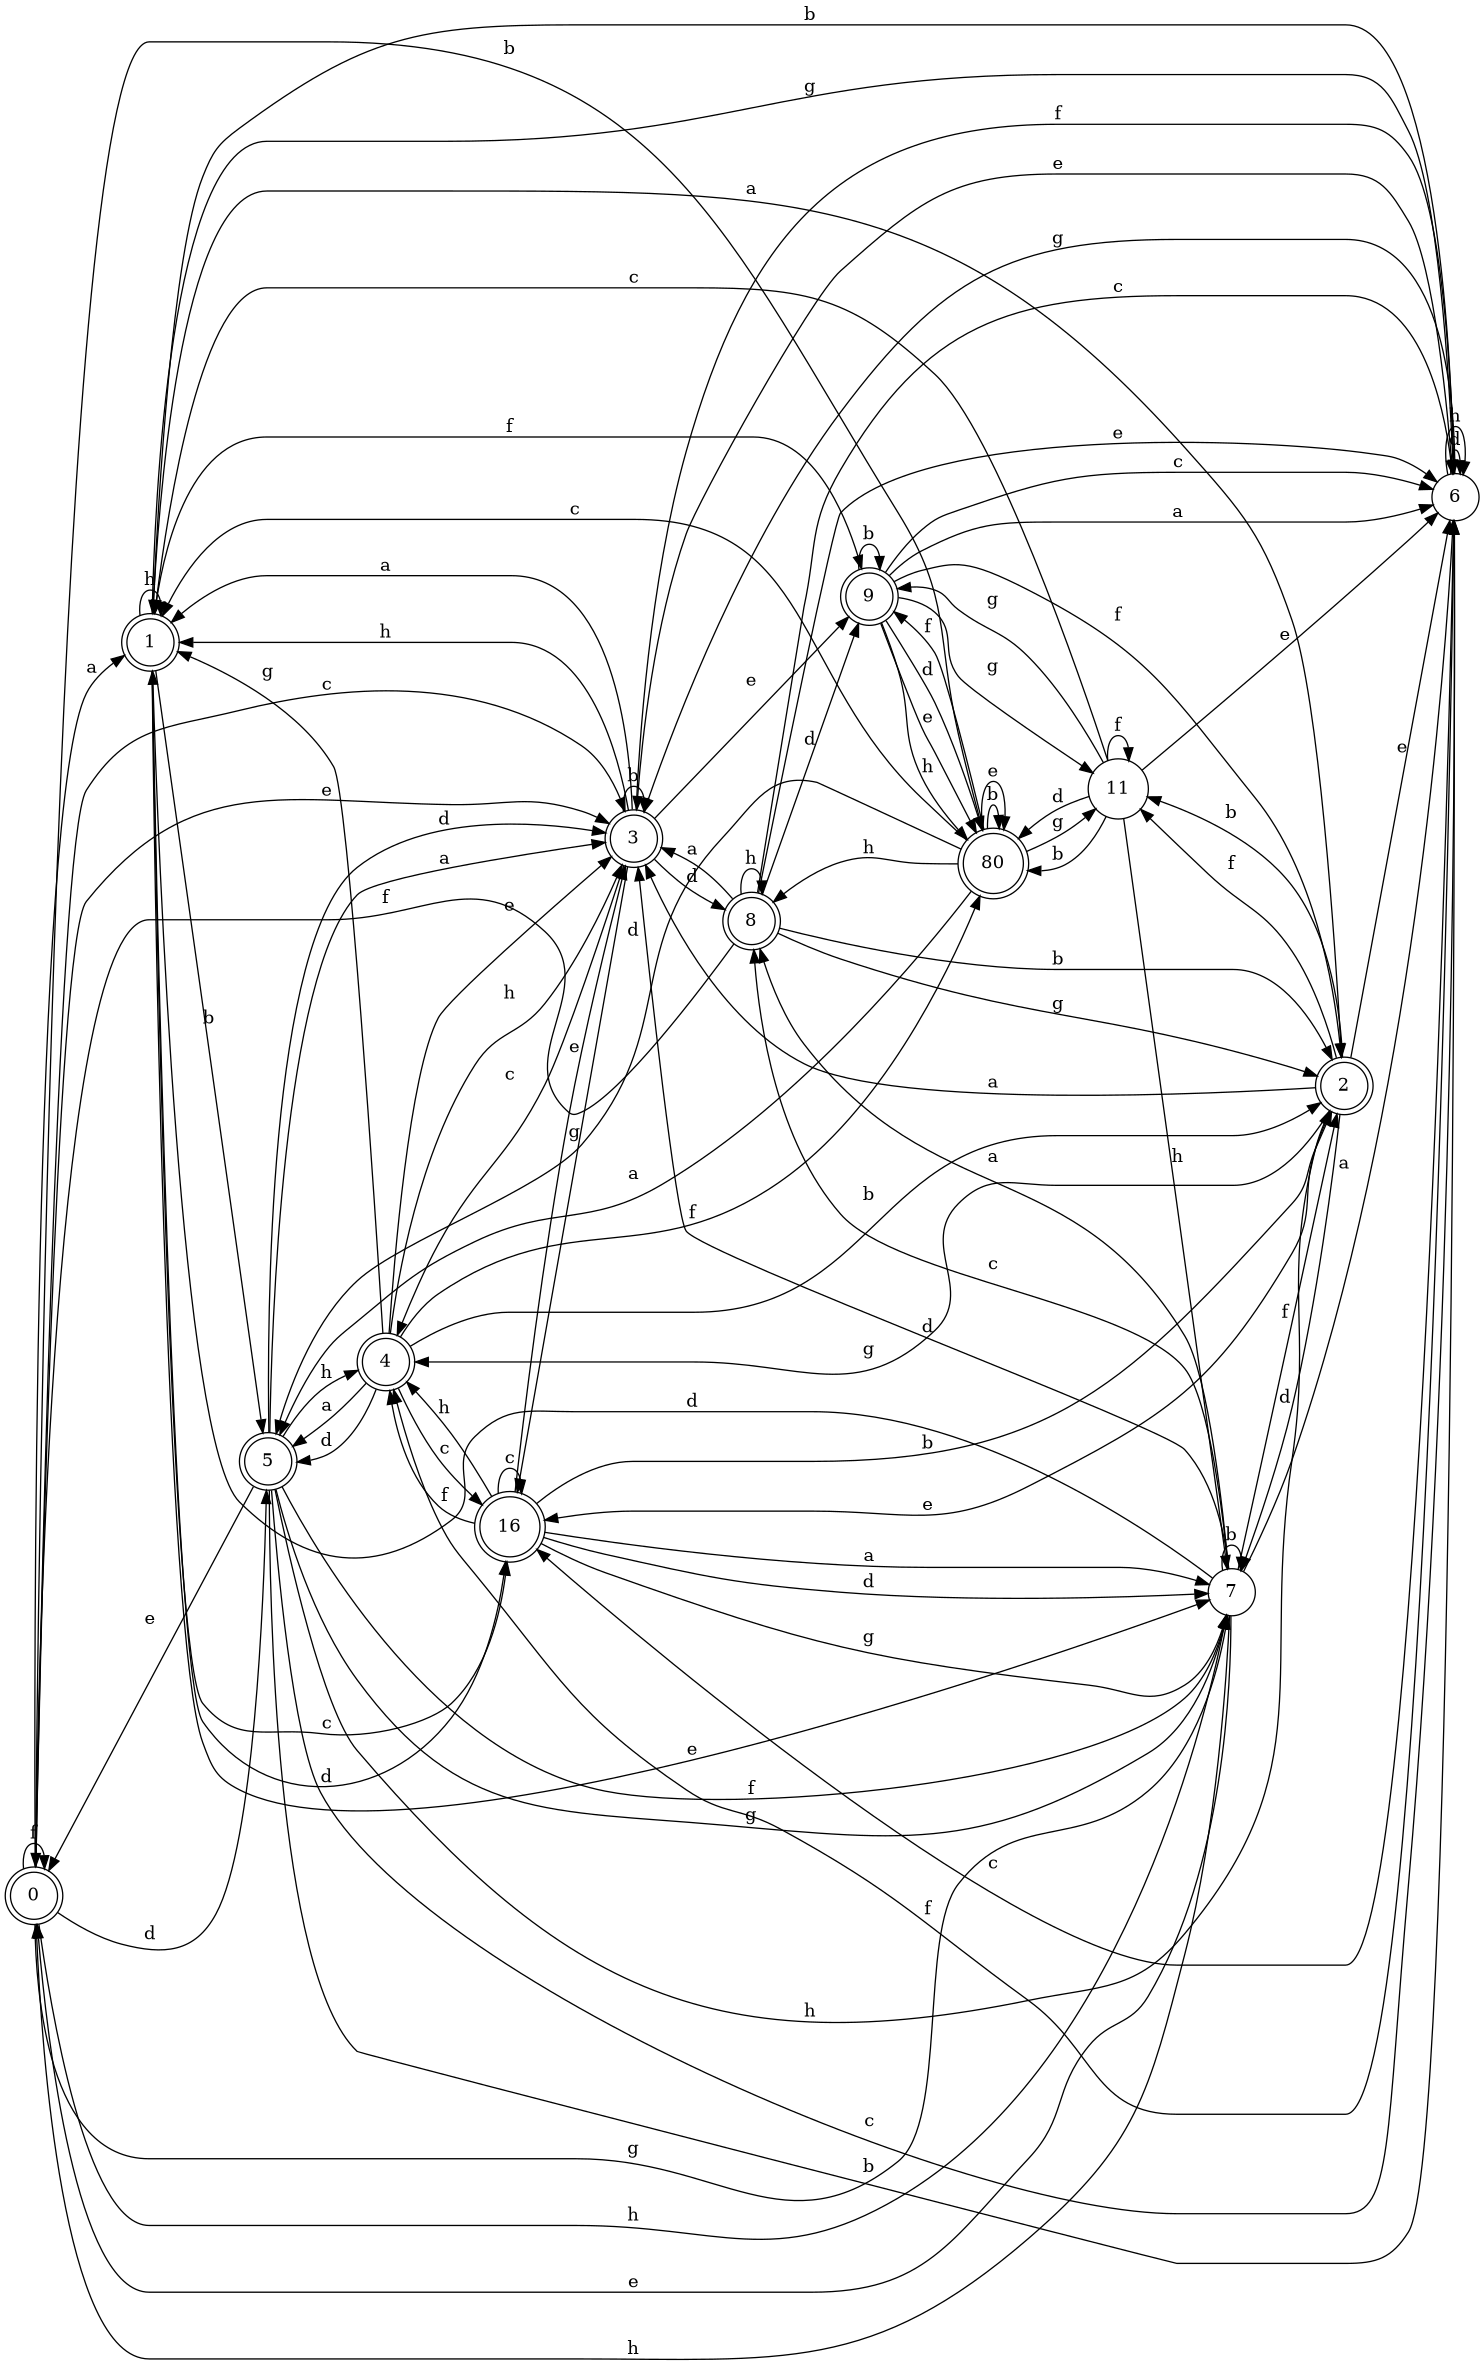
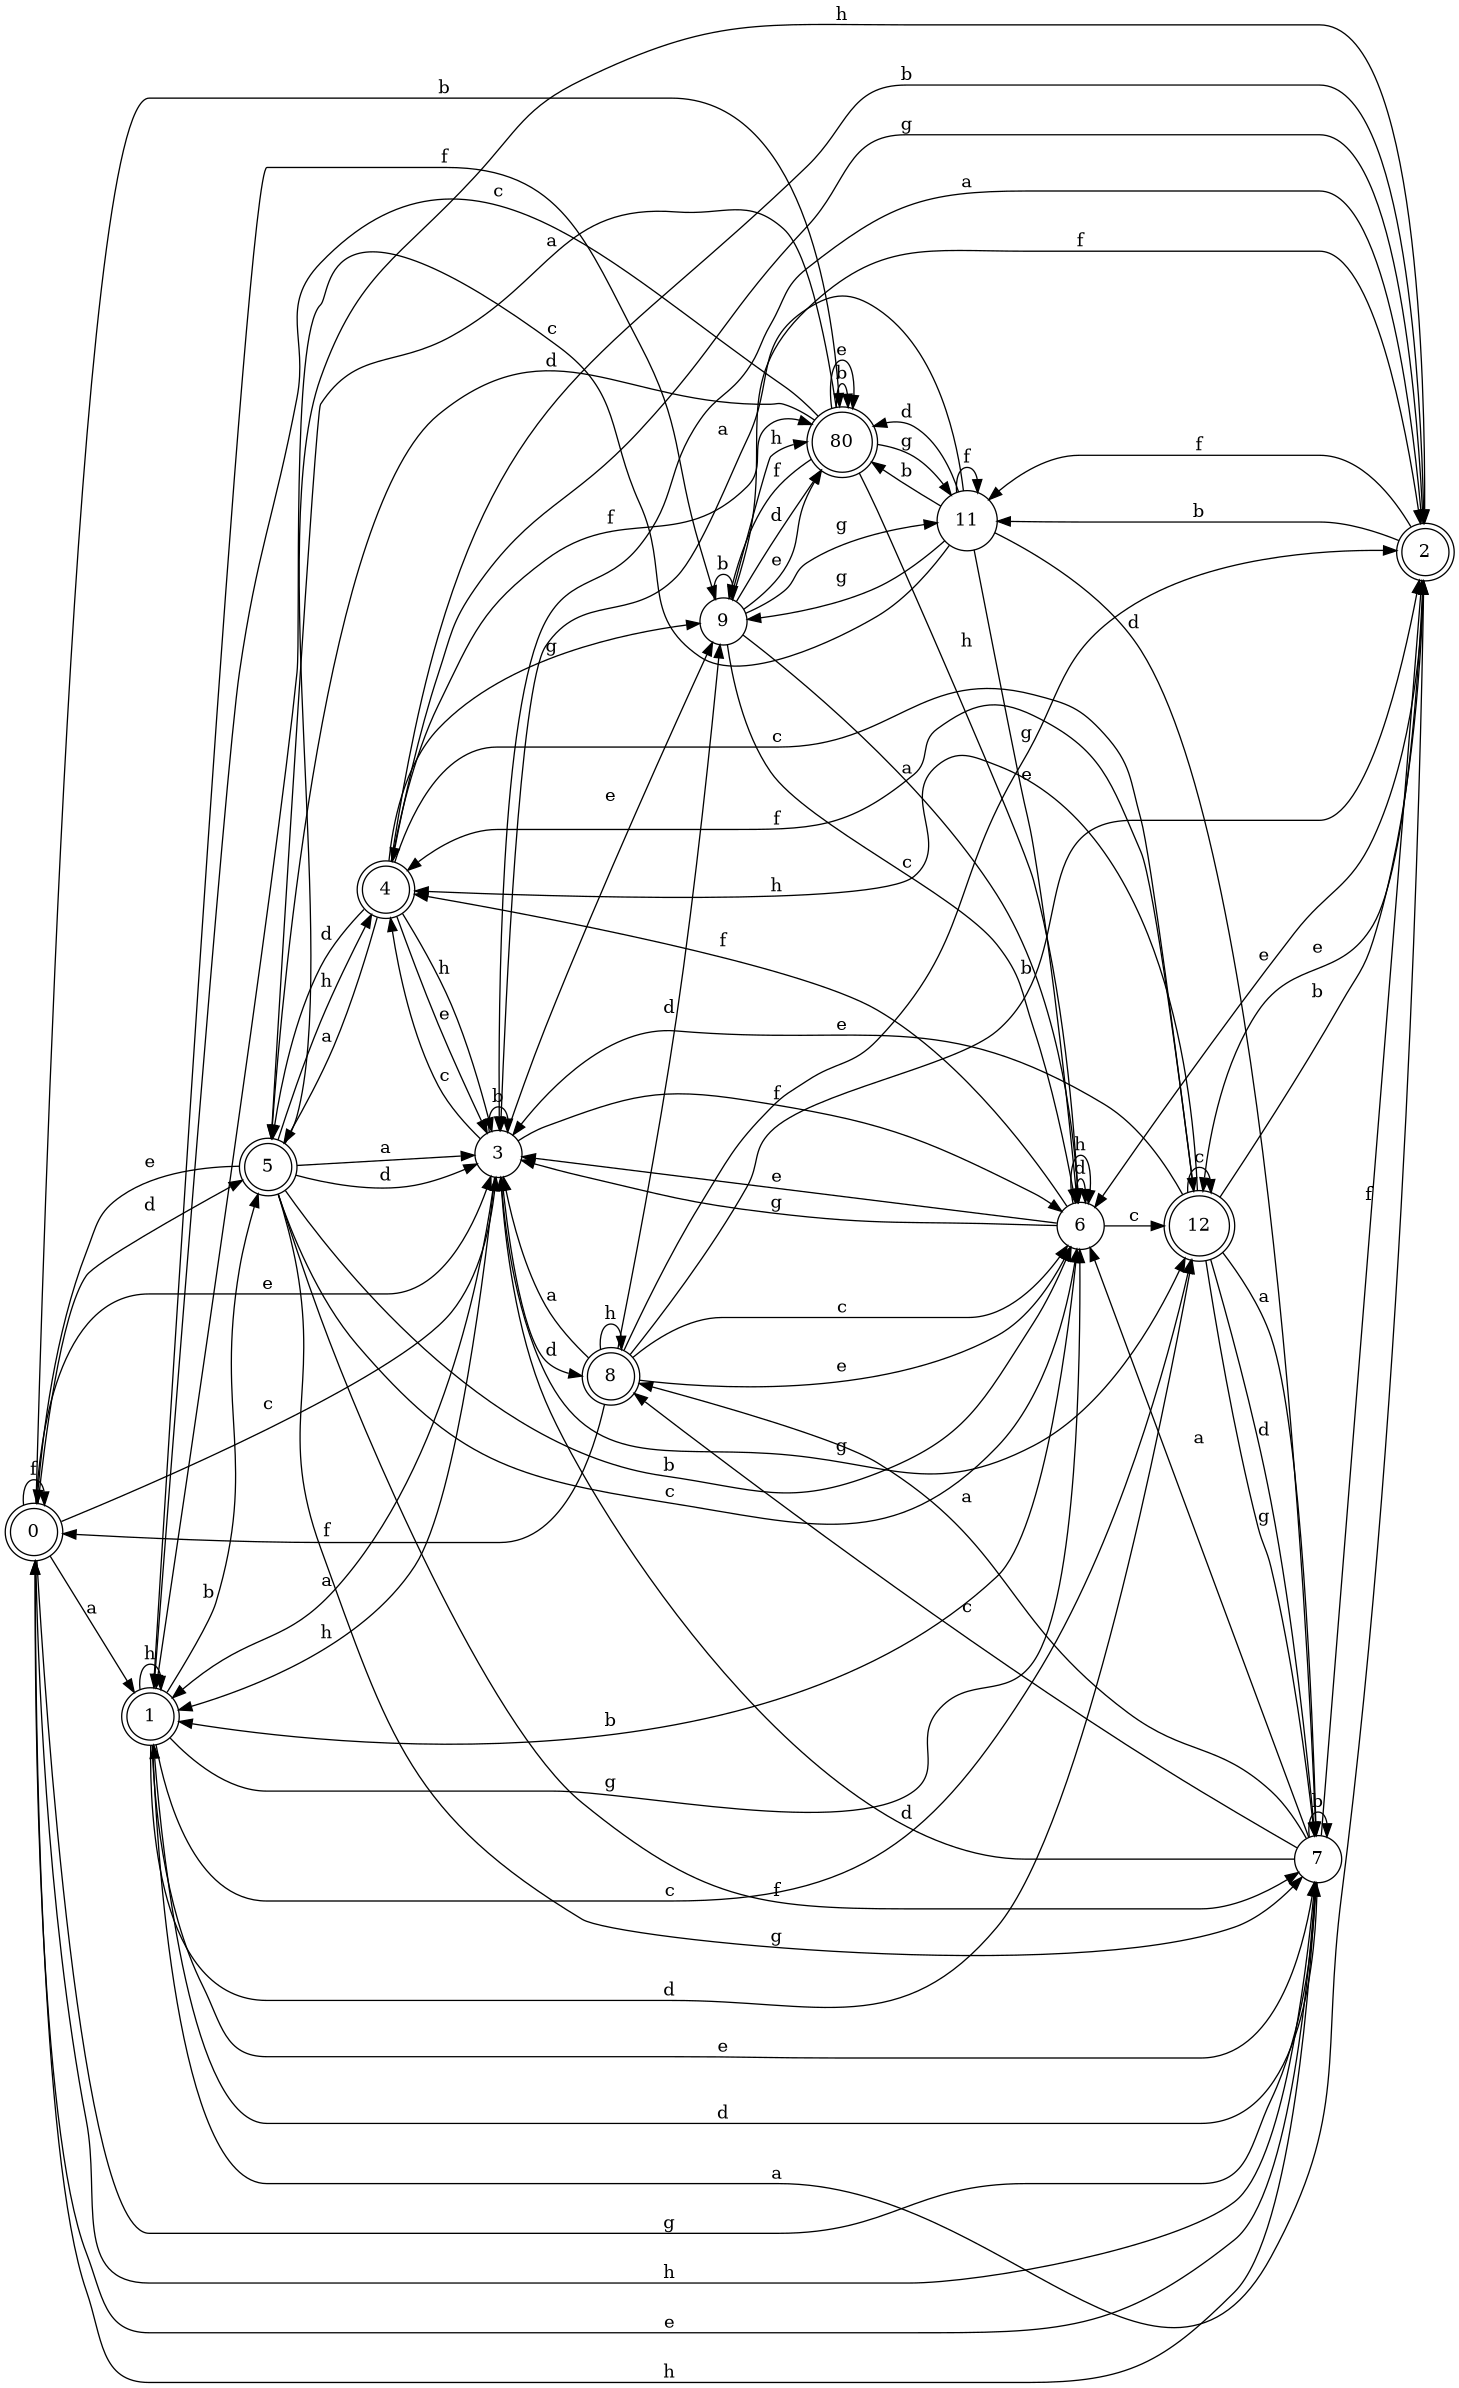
edge "11" -> "3": added, label "a"
node "9": shape doublecircle -> circle
node "3": shape doublecircle -> circle
edge "80" -> "8": now "80" -> "6"
edge "4" -> "1": now "4" -> "9"
edge "11" -> "7": label "h" -> "d"
edge "2" -> "7": removed, label "d"
node "16": label "16" -> "12"
